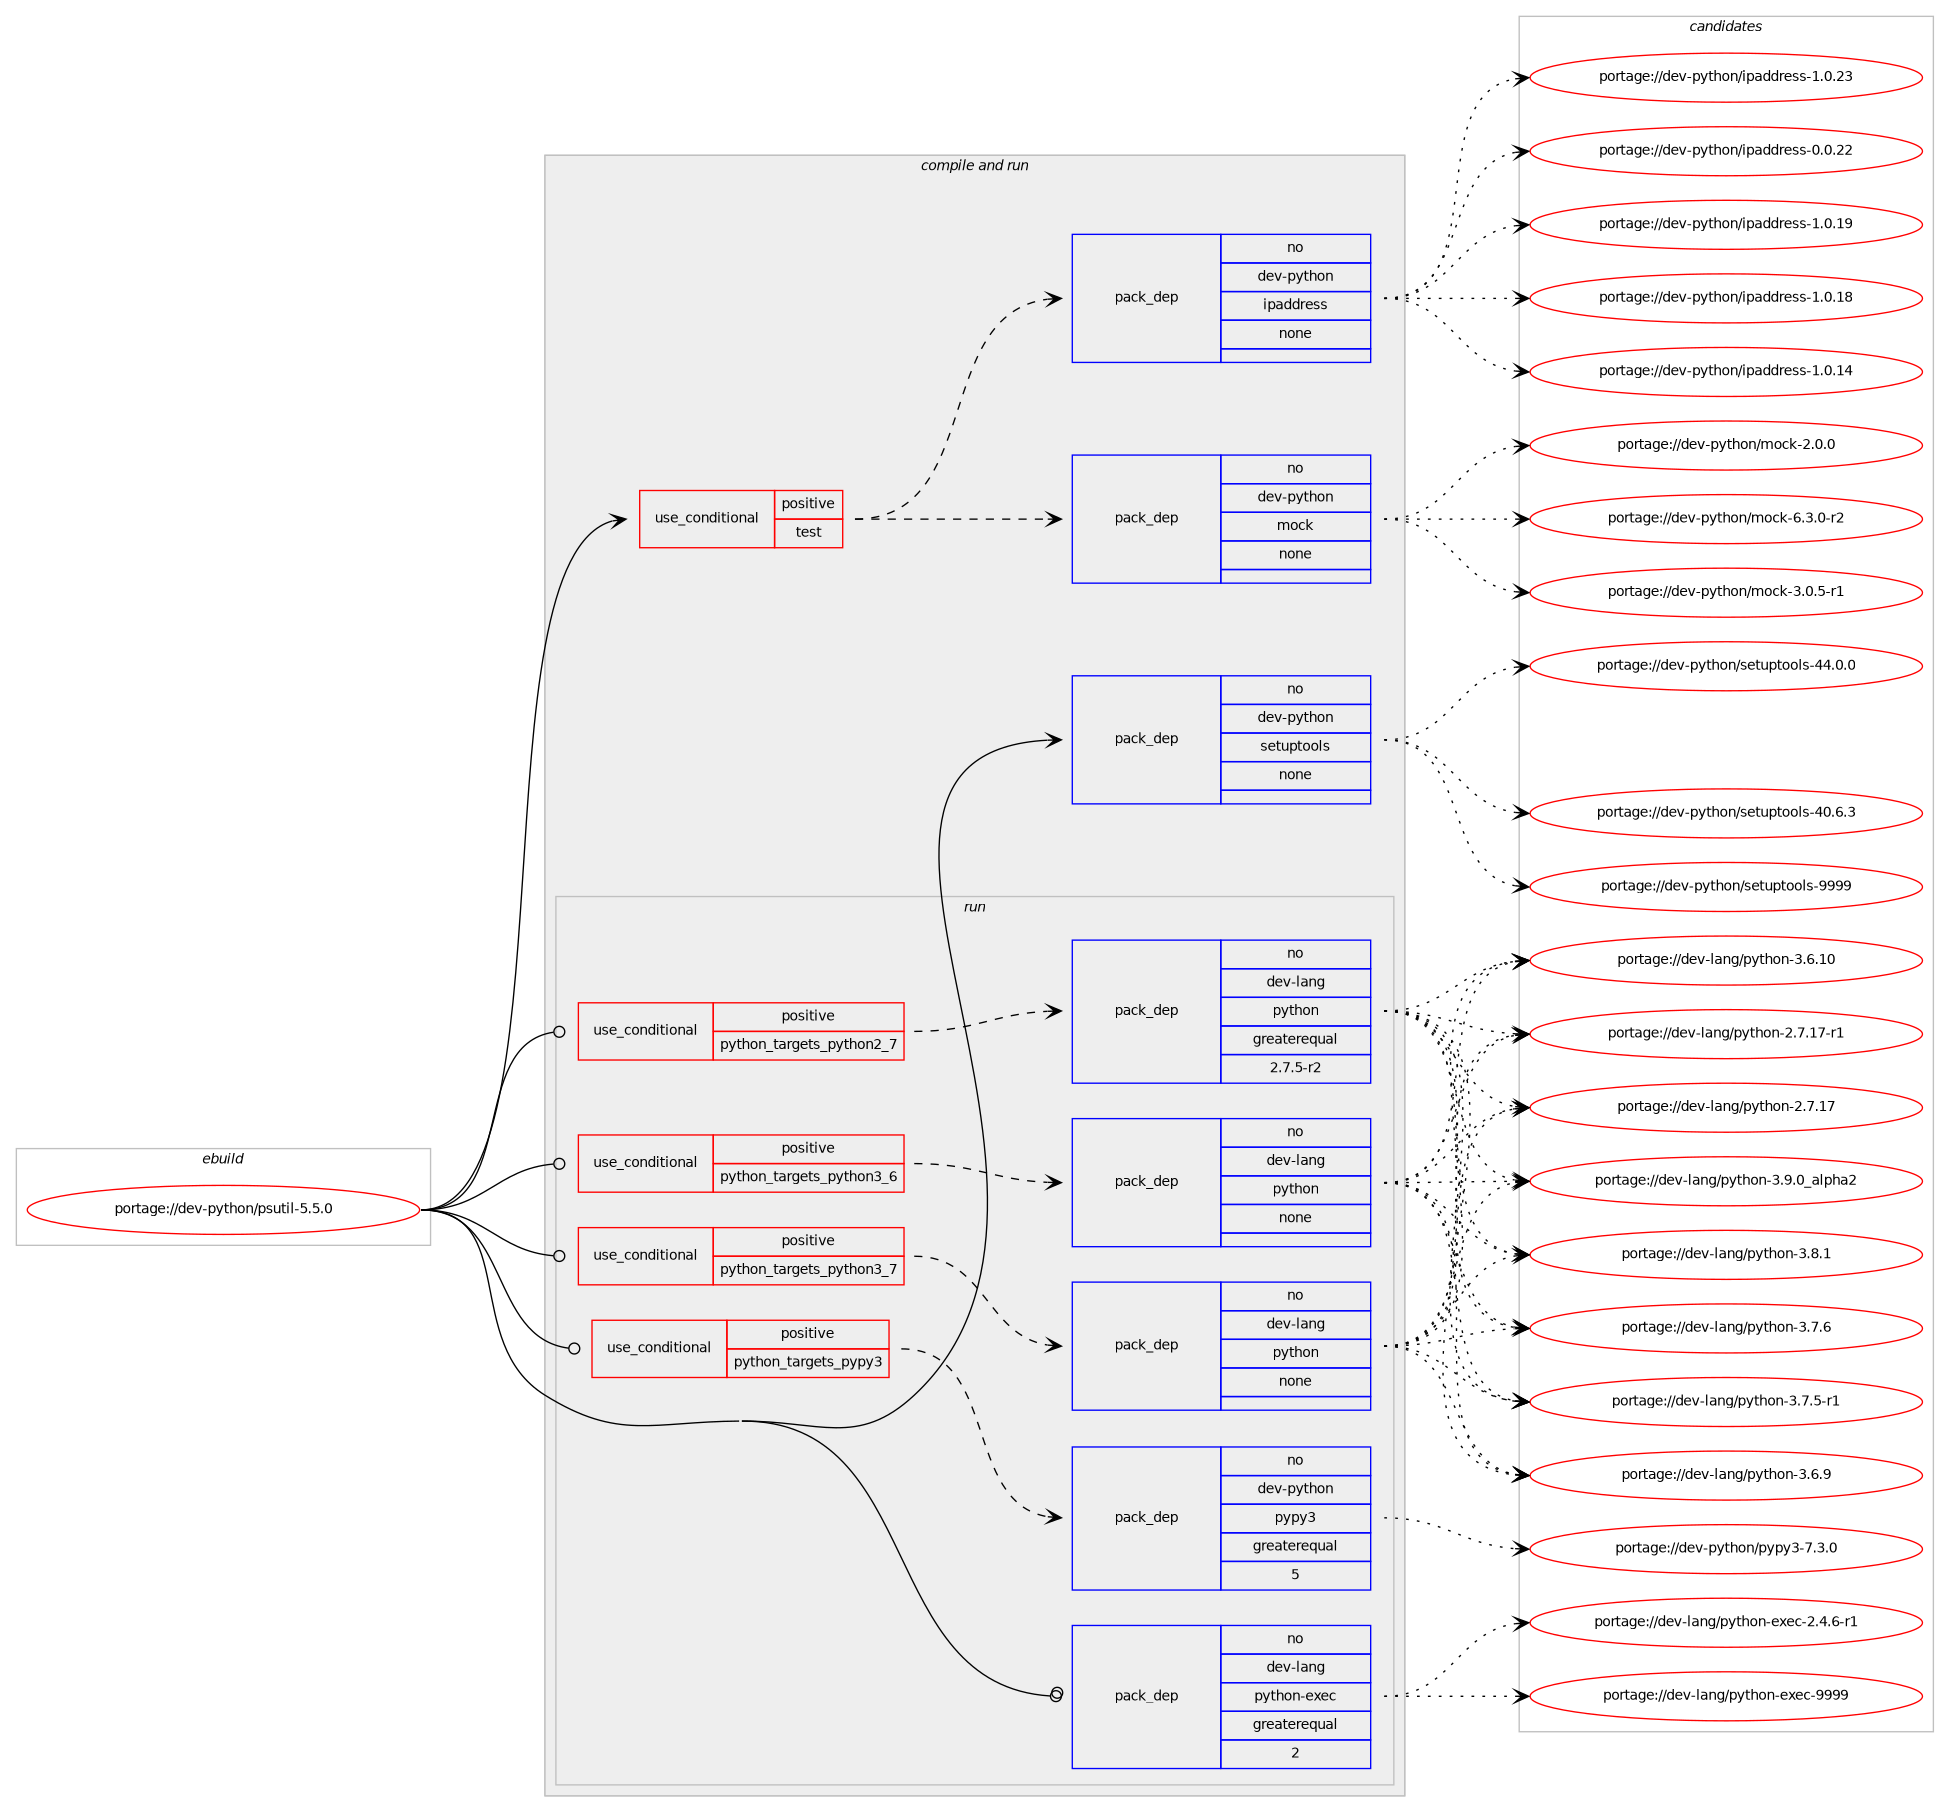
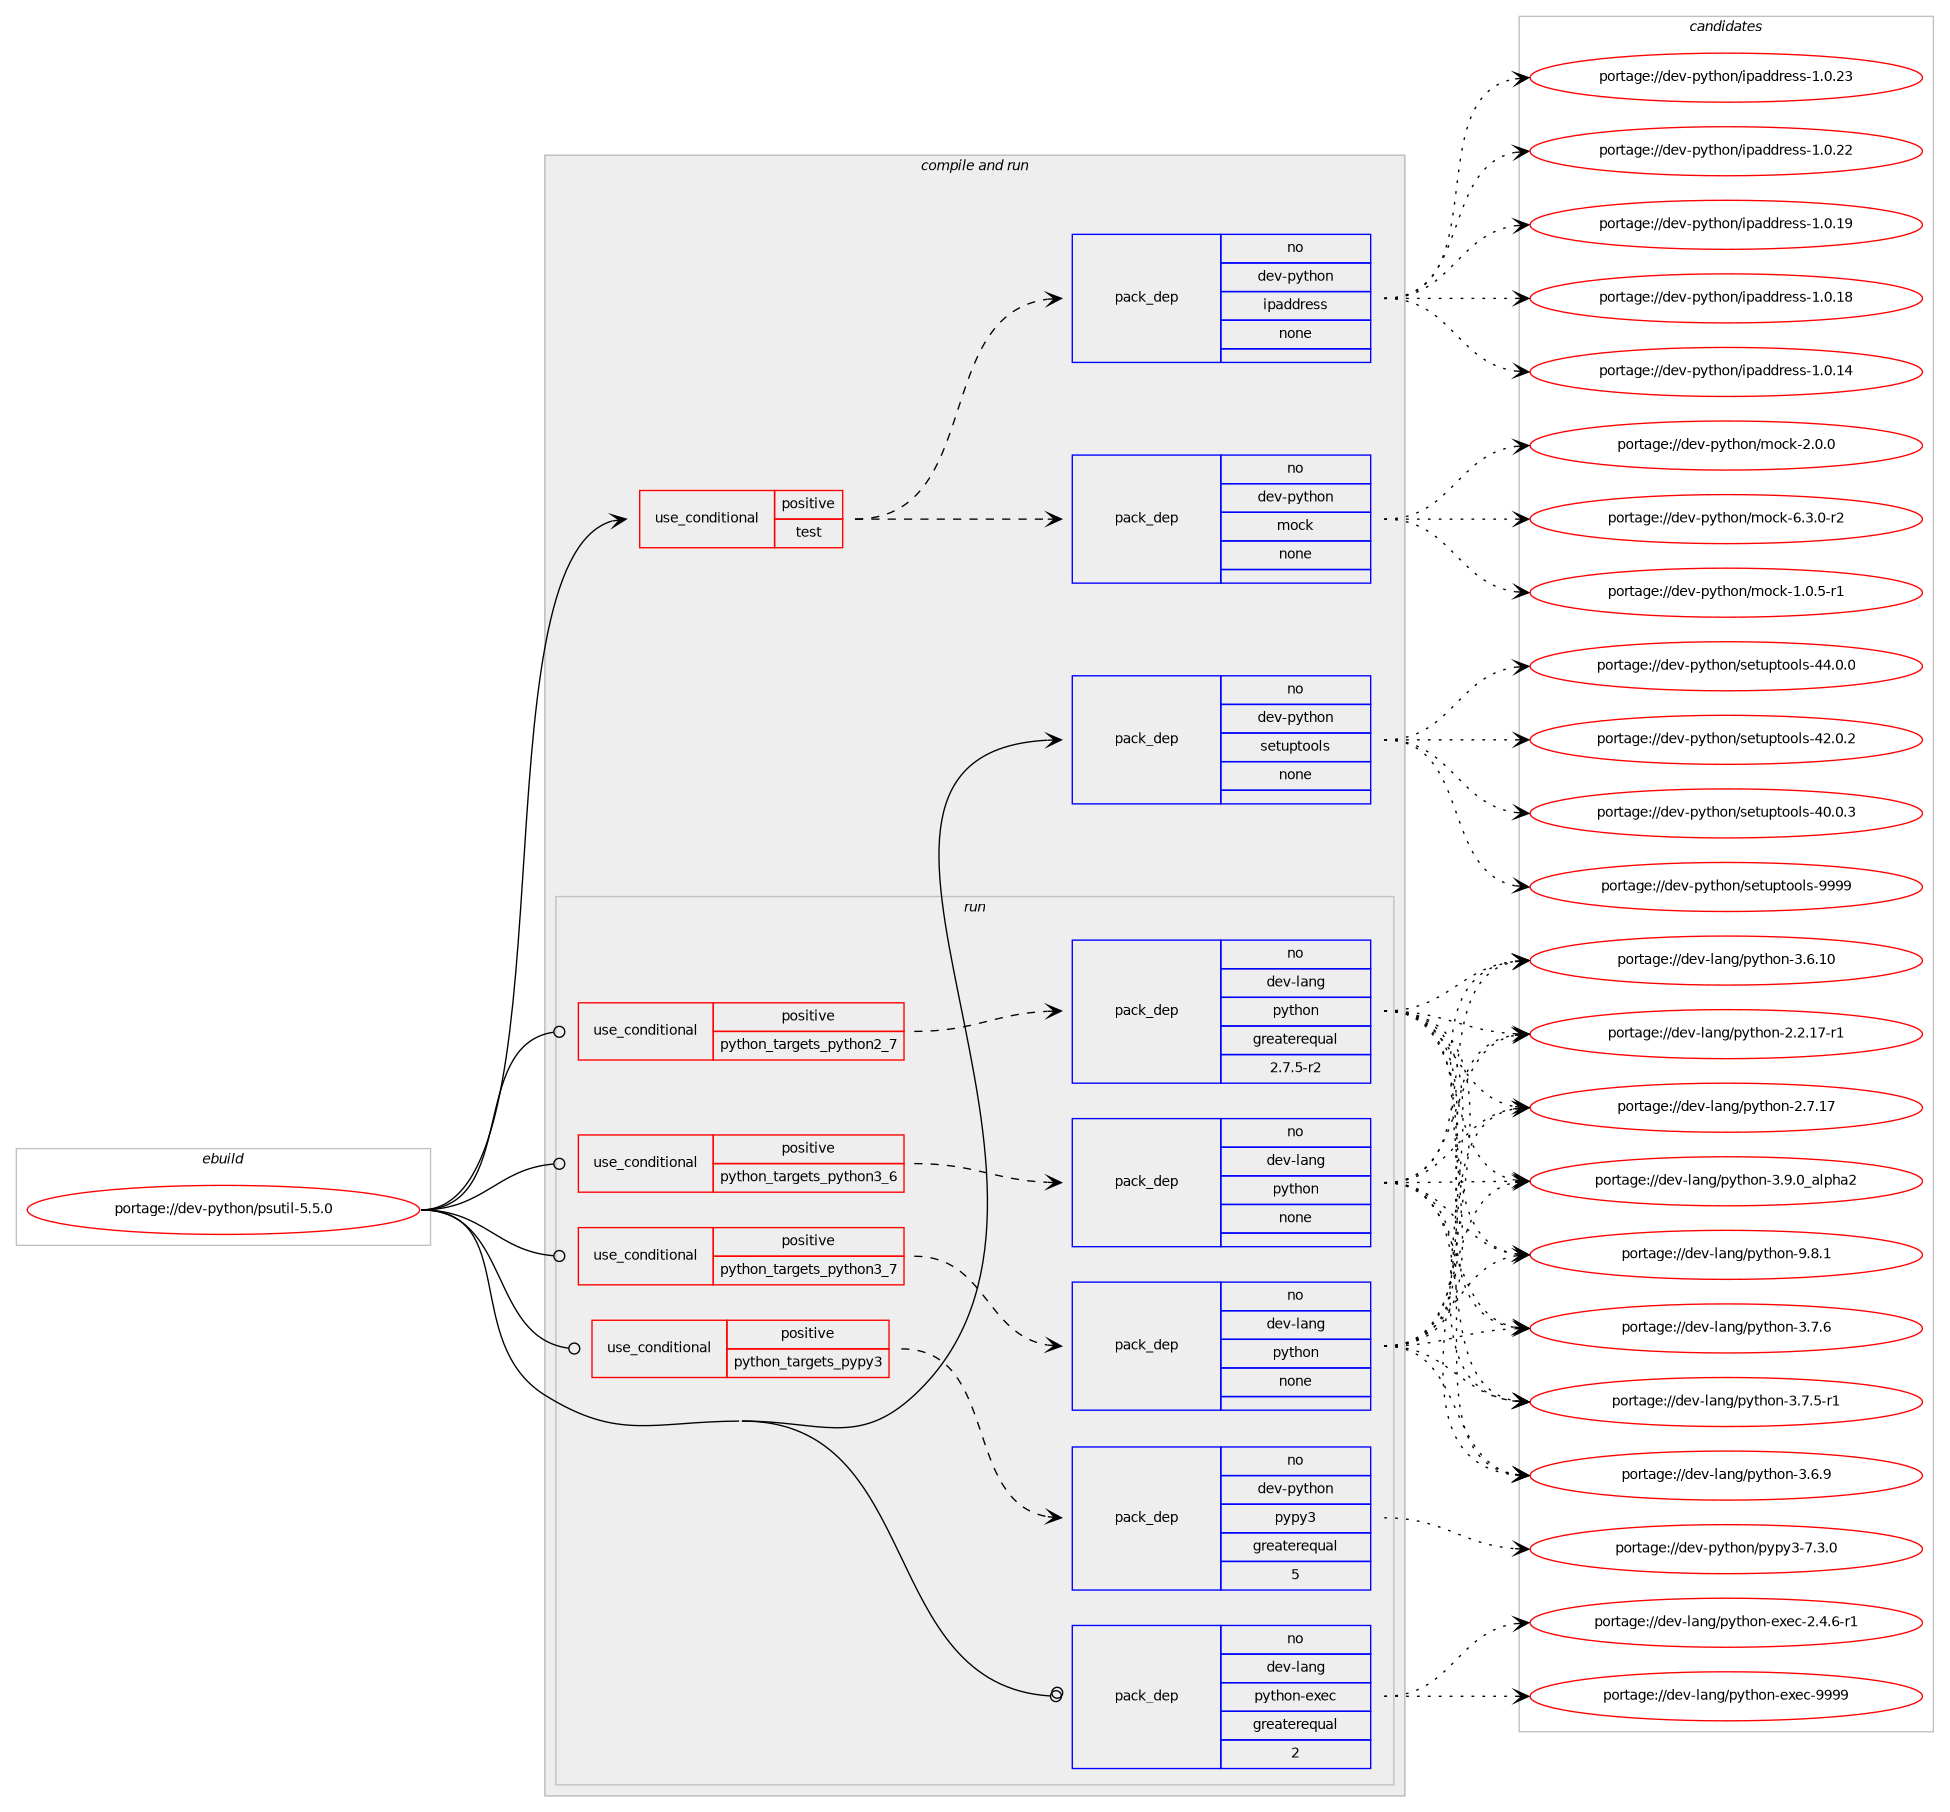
node "portage://dev-python/ipaddress-0.0.22": label "portage://dev-python/ipaddress-0.0.22" -> "portage://dev-python/ipaddress-1.0.22"
node "portage://dev-python/mock-3.0.5-r1": label "portage://dev-python/mock-3.0.5-r1" -> "portage://dev-python/mock-1.0.5-r1"
node "portage://dev-python/setuptools-42.0.2": added
node "portage://dev-python/setuptools-40.6.3": label "portage://dev-python/setuptools-40.6.3" -> "portage://dev-python/setuptools-40.0.3"
node "portage://dev-lang/python-2.7.17-r1": label "portage://dev-lang/python-2.7.17-r1" -> "portage://dev-lang/python-2.2.17-r1"
node "portage://dev-lang/python-3.8.1": label "portage://dev-lang/python-3.8.1" -> "portage://dev-lang/python-9.8.1"
